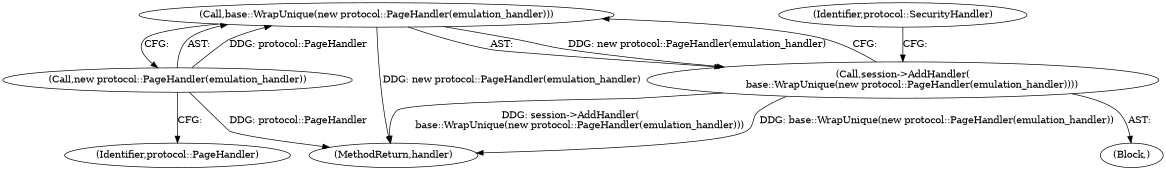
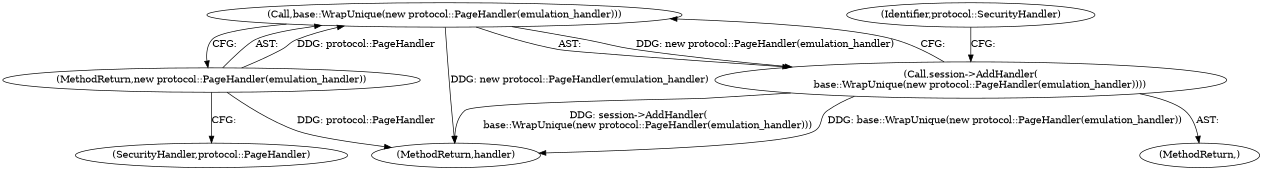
node "(Call,new protocol::PageHandler(emulation_handler))": label "(Call,new protocol::PageHandler(emulation_handler))" -> "(MethodReturn,new protocol::PageHandler(emulation_handler))"
node "(Identifier,protocol::PageHandler)": label "(Identifier,protocol::PageHandler)" -> "(SecurityHandler,protocol::PageHandler)"
node "(Block,)": label "(Block,)" -> "(MethodReturn,)"
